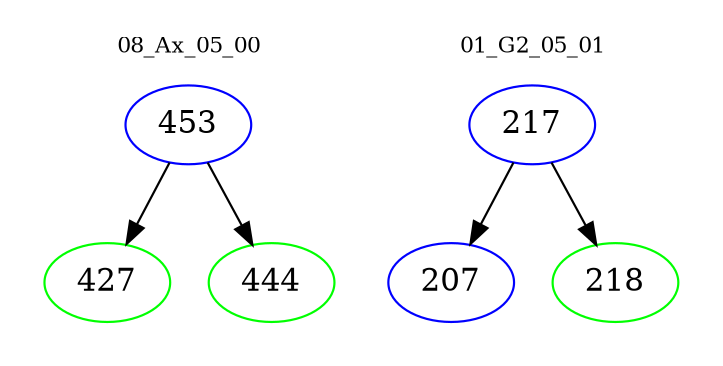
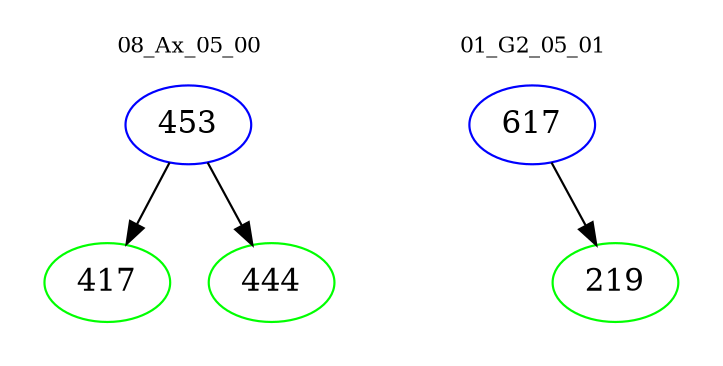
node "217": label "217" -> "617"
node "427": label "427" -> "417"
node "207": removed
node "218": label "218" -> "219"
